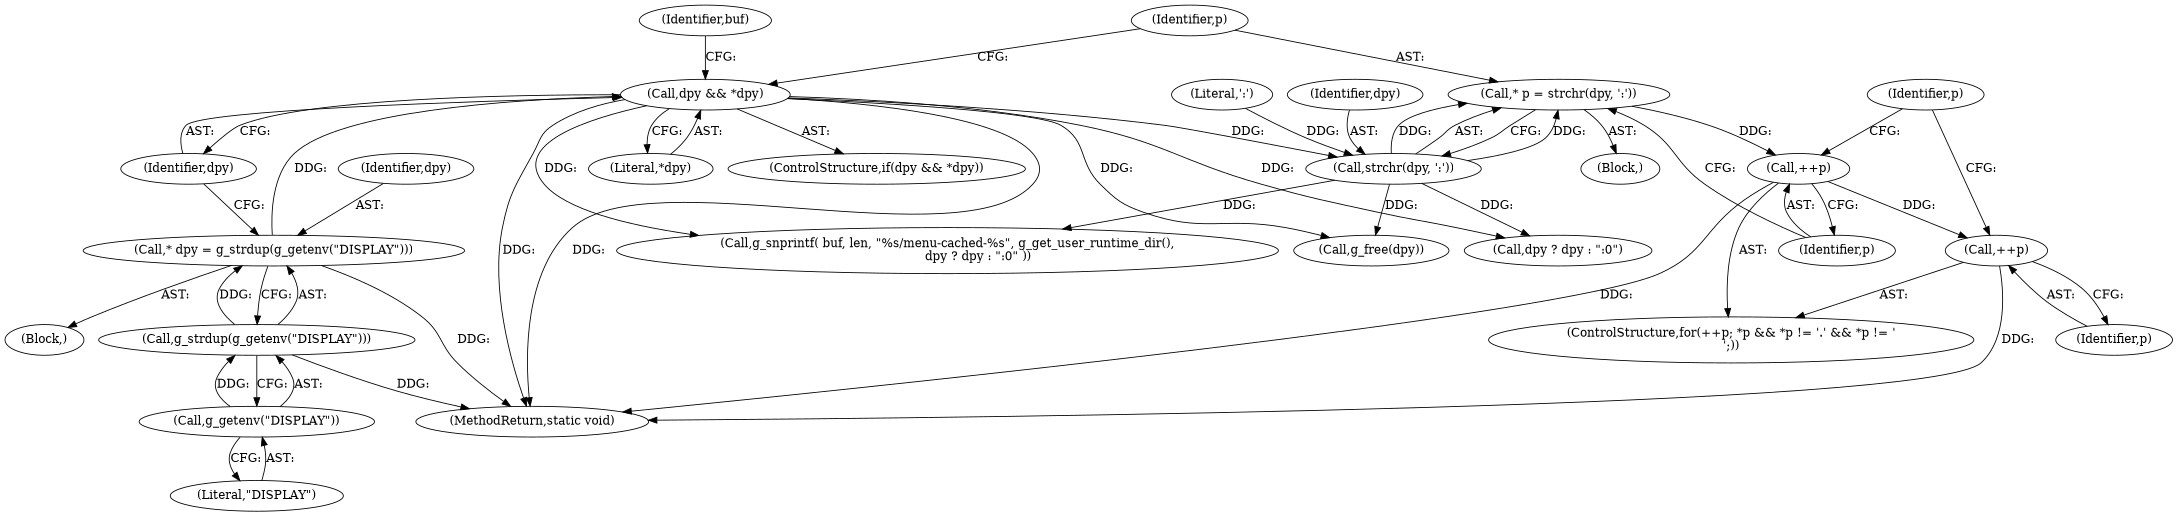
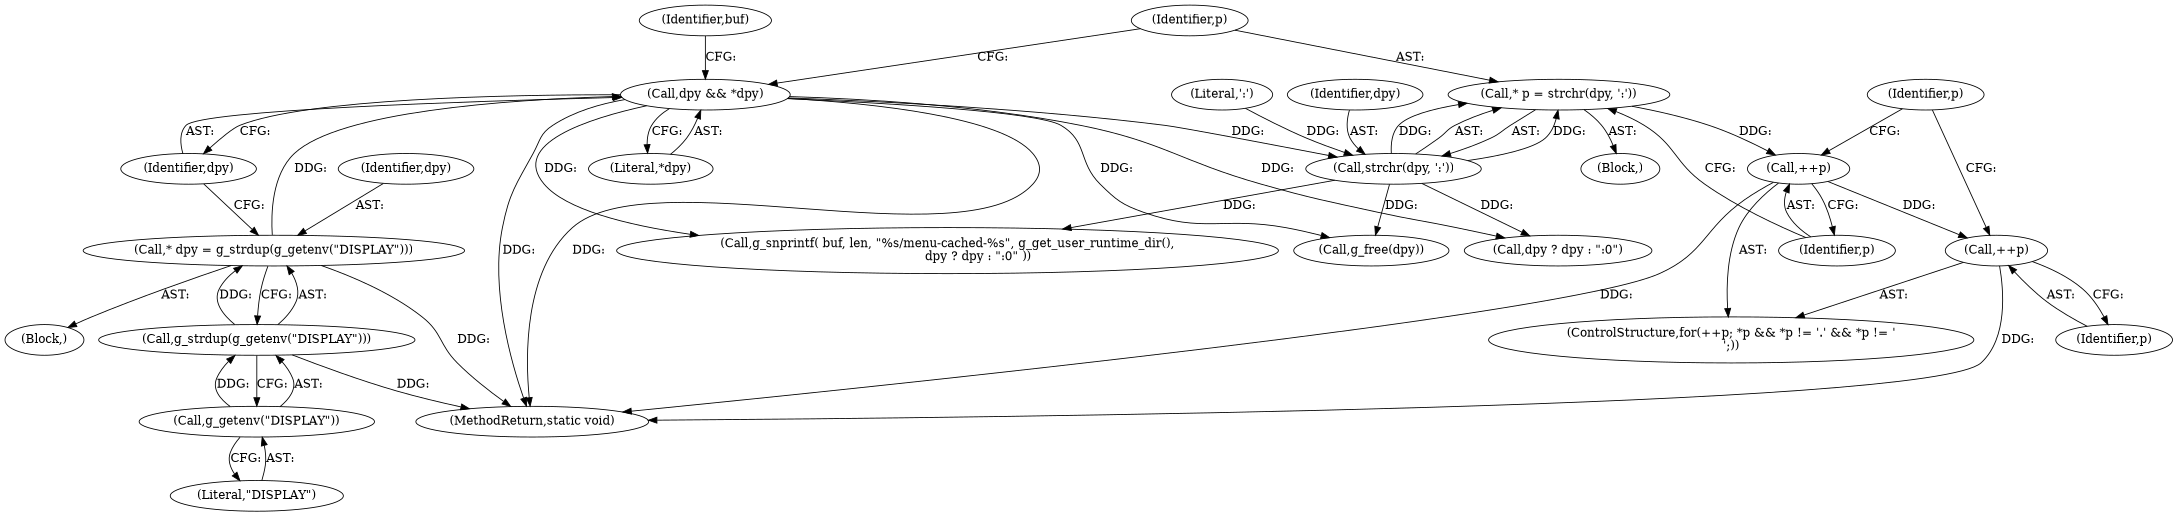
edge "(Call,* p = strchr(dpy, ':'))" -> "(Call,strchr(dpy, ':'))": label "CFG: " -> "AST: "
node "(ControlStructure,if(dpy && *dpy))": removed
